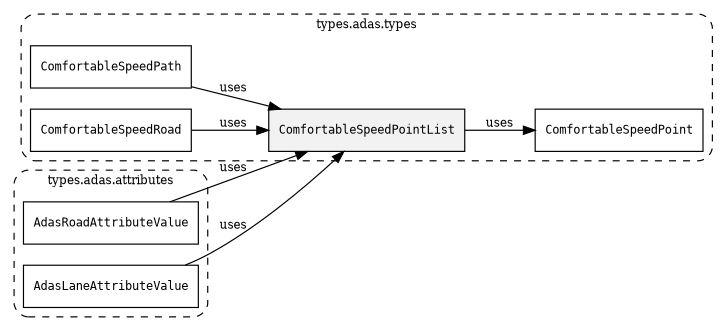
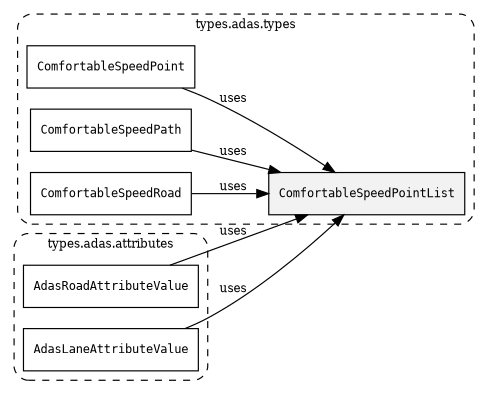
edge "ComfortableSpeedPointList" -> "ComfortableSpeedPoint": reversed
